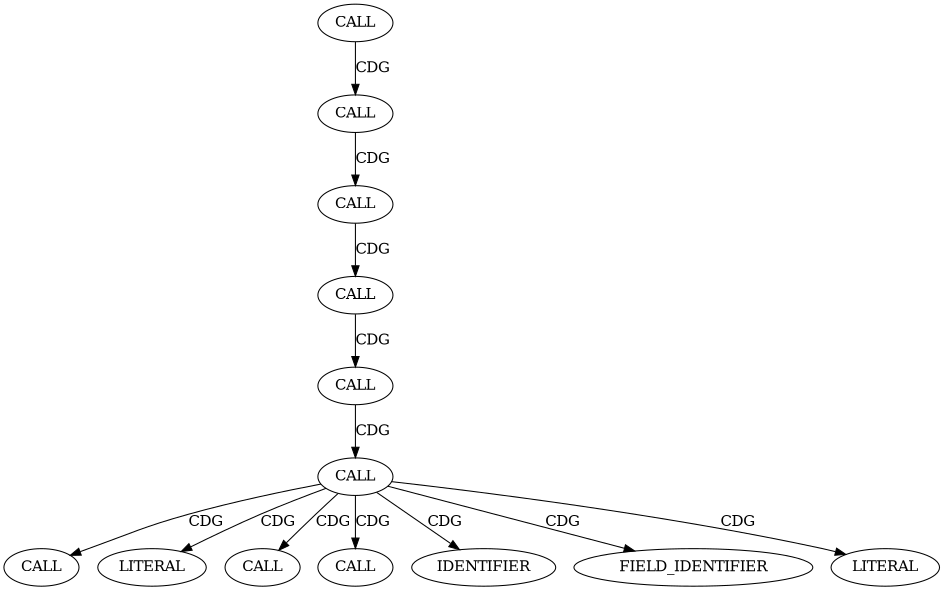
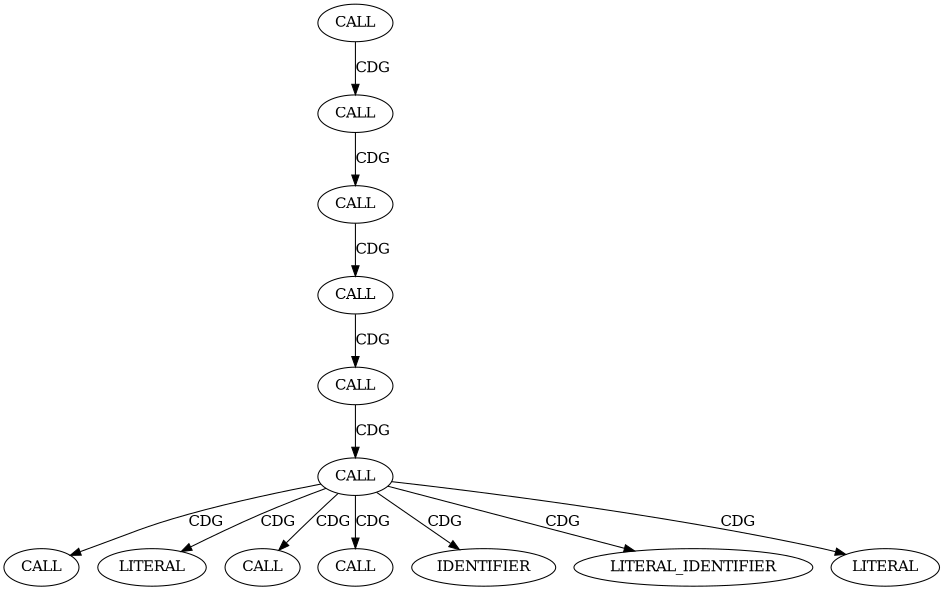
node "FIELD_IDENTIFIER": label "FIELD_IDENTIFIER" -> "LITERAL_IDENTIFIER"
